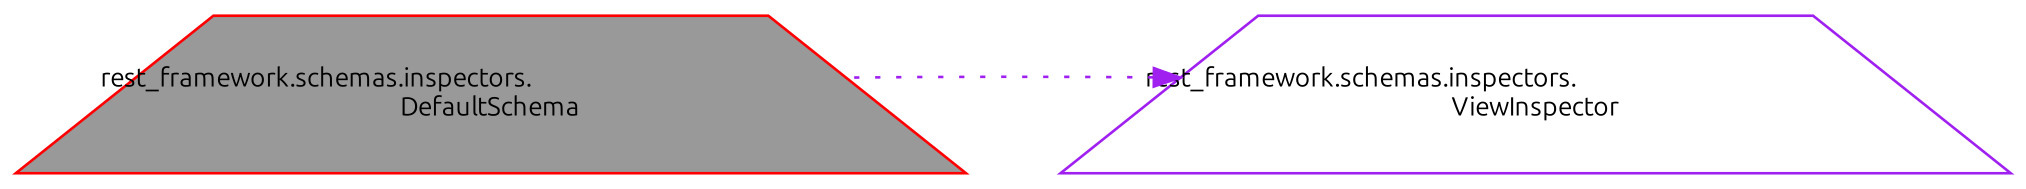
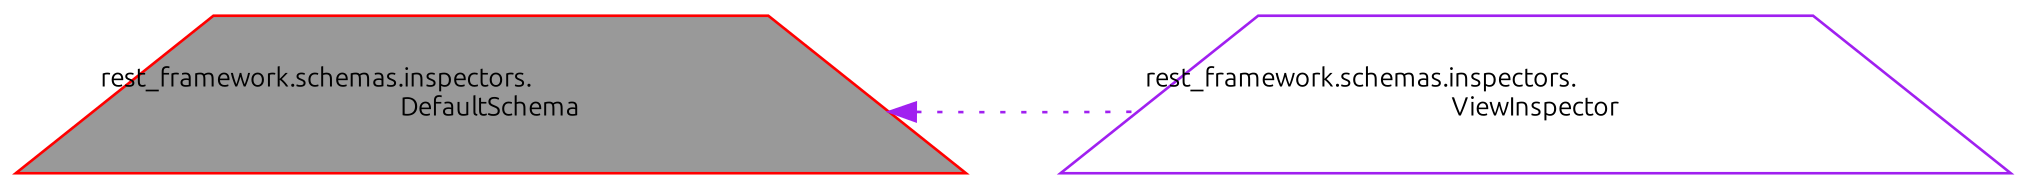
edge "rest_framework.schemas.inspectors. DefaultSchema" -> "rest_framework.schemas.inspectors. ViewInspector": reversed
